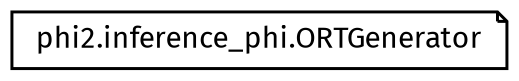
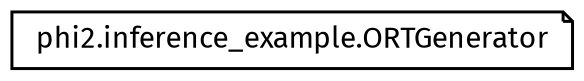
node "phi2.inference_phi.ORTGenerator": label "phi2.inference_phi.ORTGenerator" -> "phi2.inference_example.ORTGenerator"
